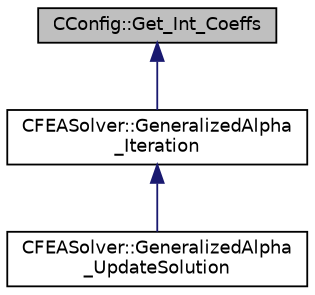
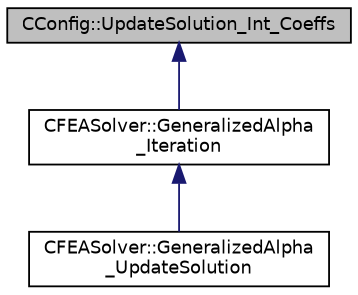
node "CConfig::Get_Int_Coeffs": label "CConfig::Get_Int_Coeffs" -> "CConfig::UpdateSolution_Int_Coeffs"
